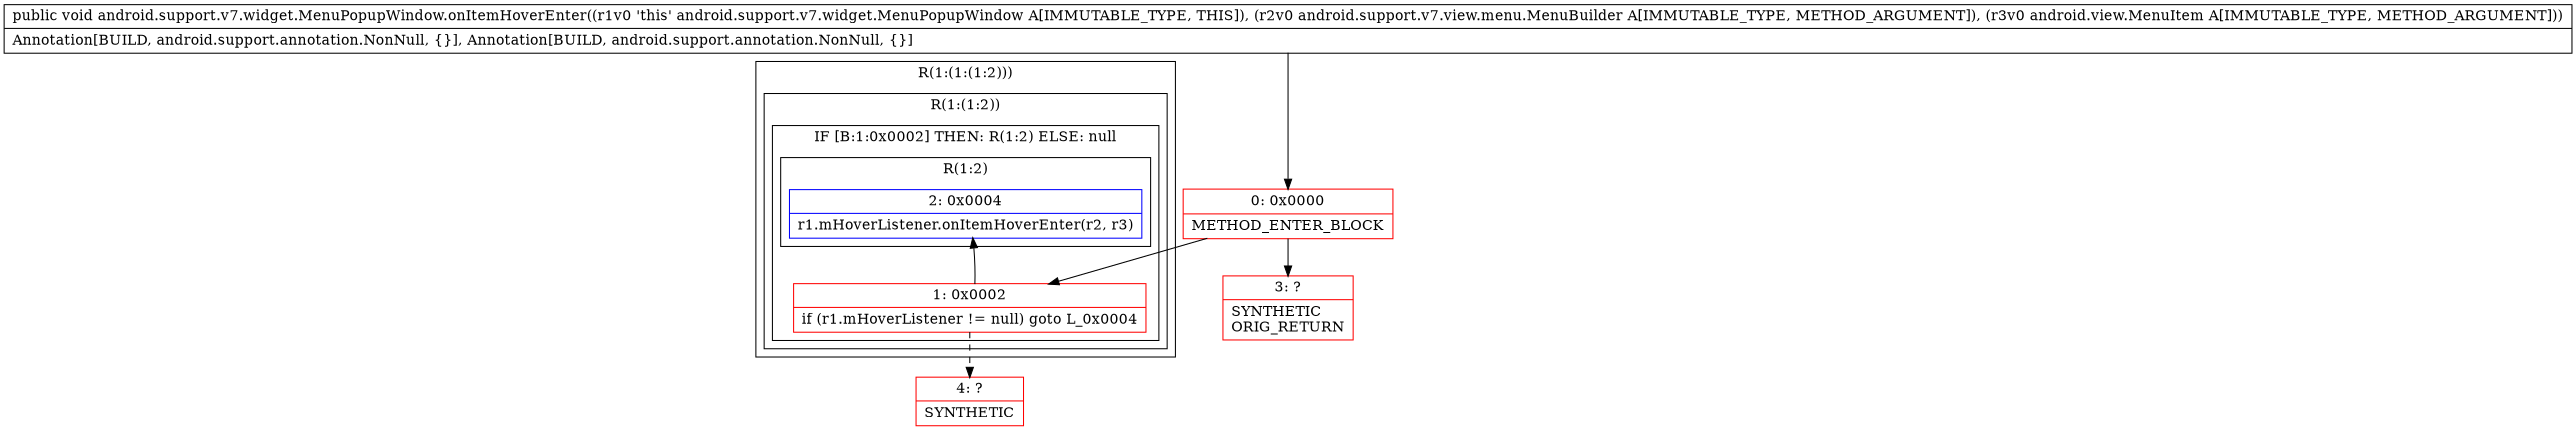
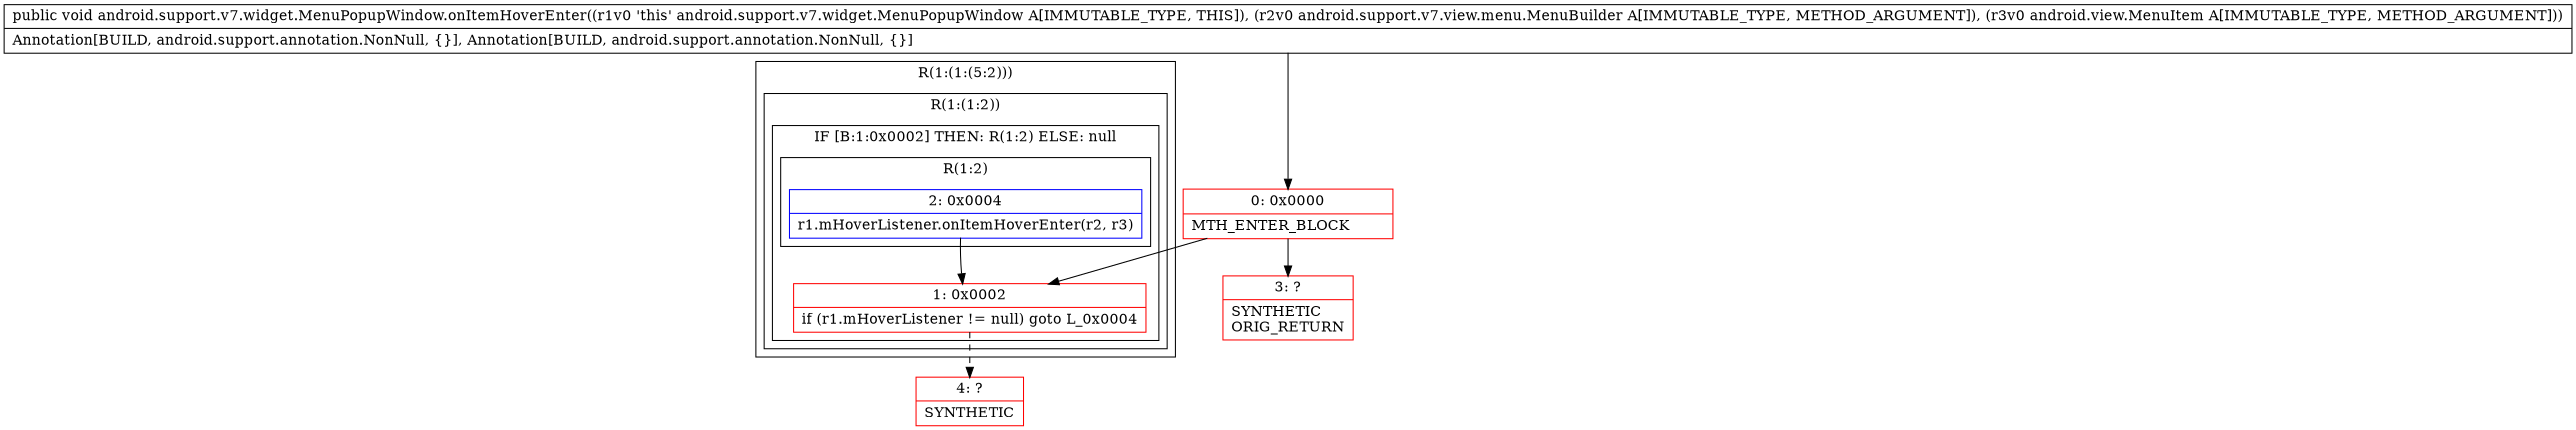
cluster "R(1:(1:(1:2)))": label "R(1:(1:(1:2)))" -> "R(1:(1:(5:2)))"
node "0: 0x0000": text "METHOD_ENTER_BLOCK" -> "MTH_ENTER_BLOCK"
edge "1: 0x0002" -> "2: 0x0004": reversed
